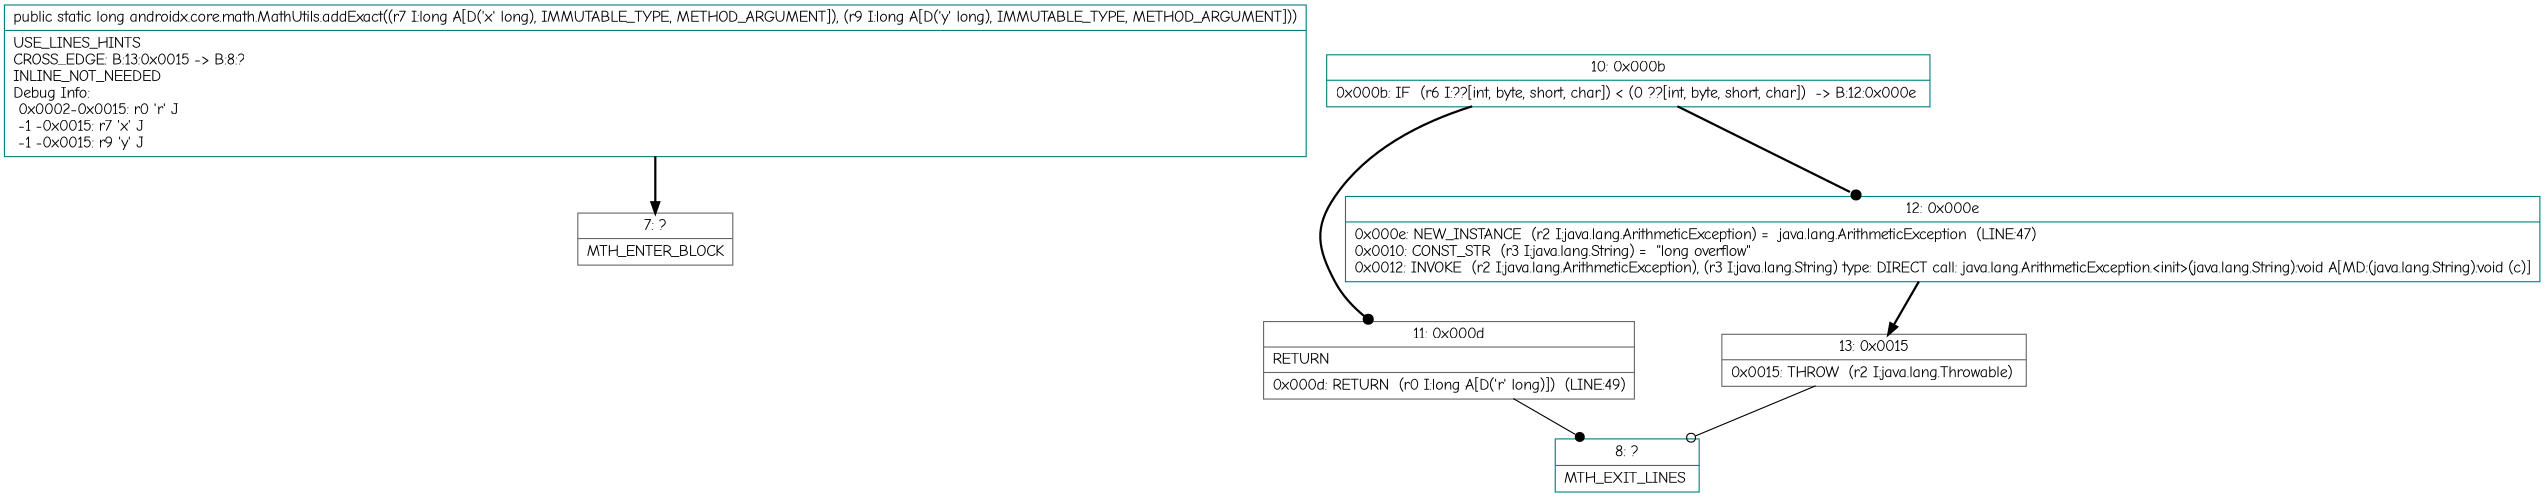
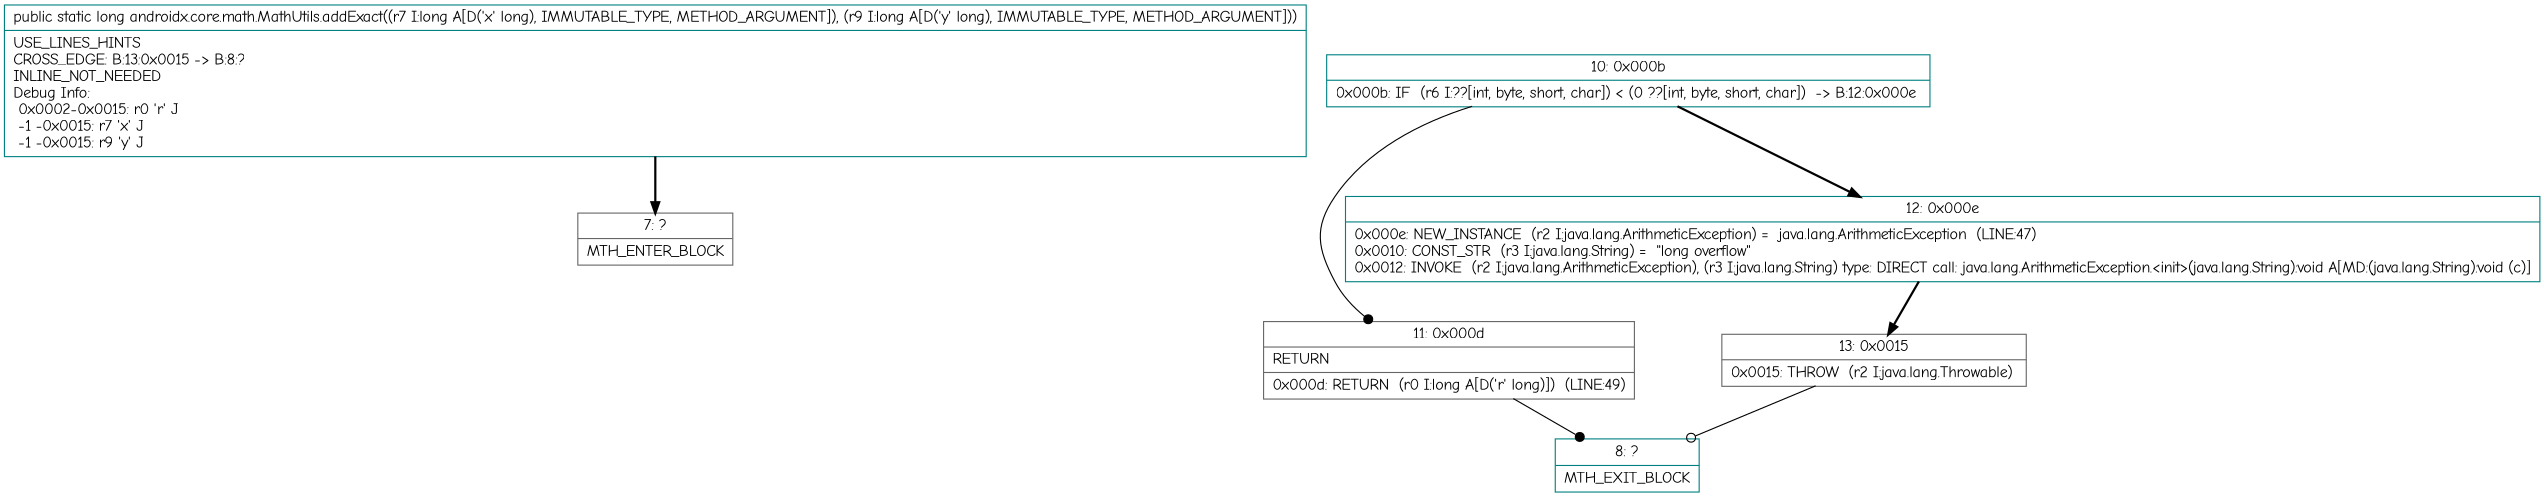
edge "10: 0x000b" -> "12: 0x000e": arrowhead dot -> normal
edge "10: 0x000b" -> "11: 0x000d": style bold -> solid
node "8: ?": text "MTH_EXIT_LINES" -> "MTH_EXIT_BLOCK"
